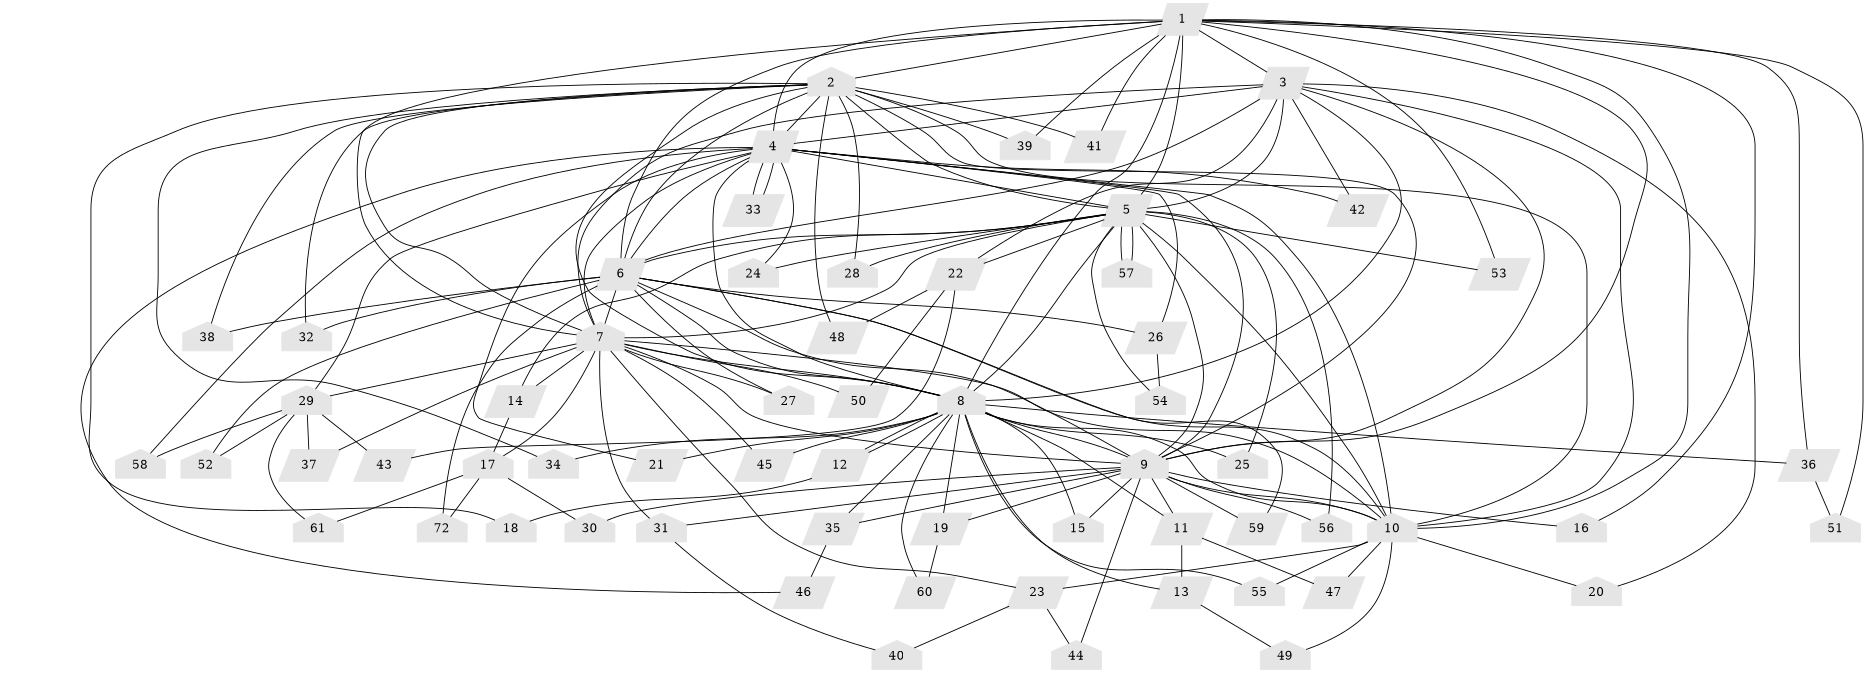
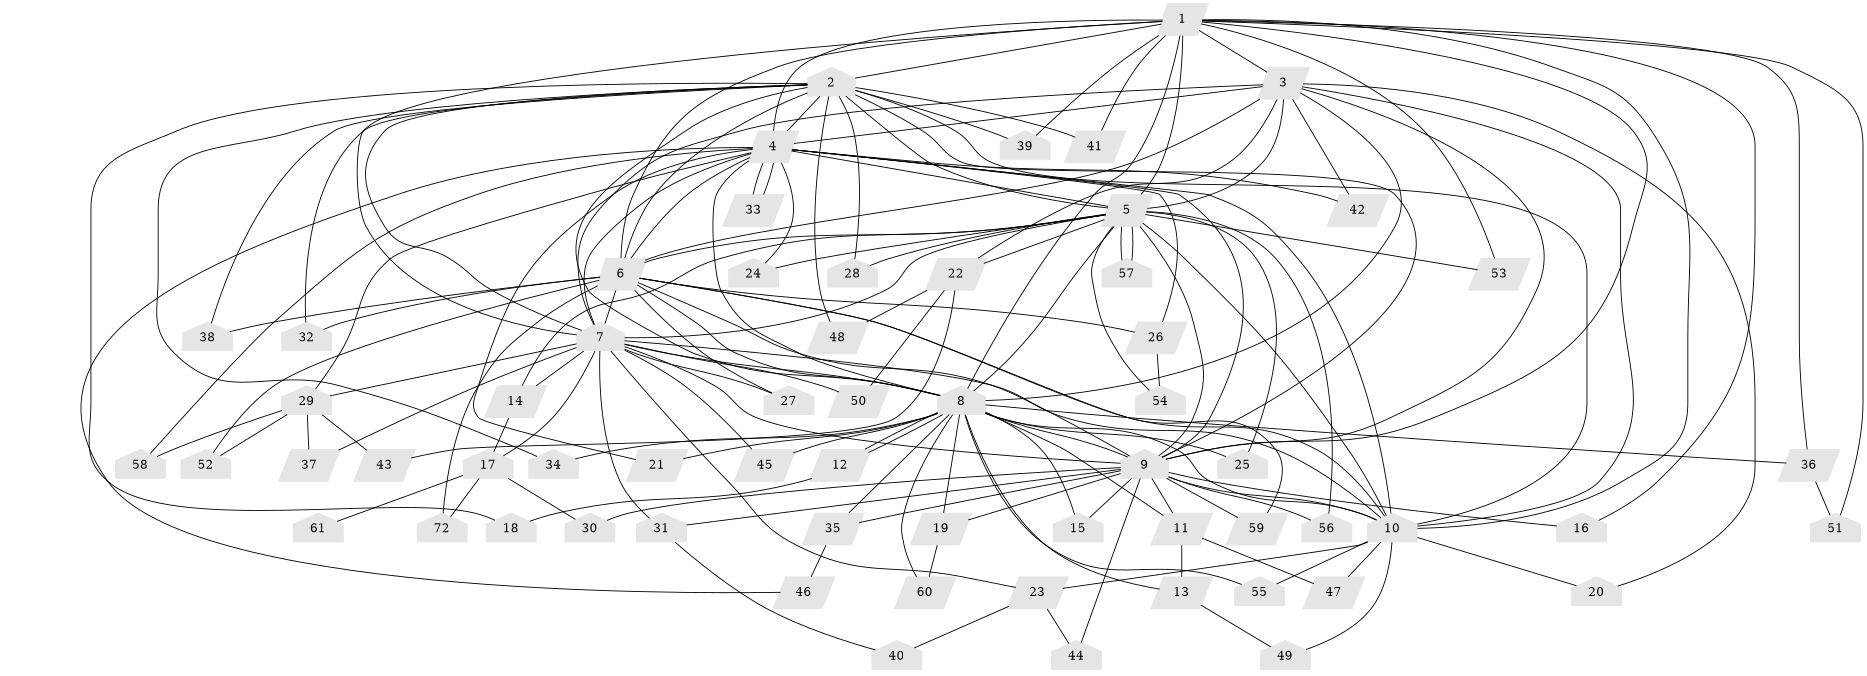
edge "29" -- "61": removed
